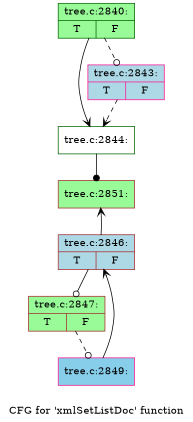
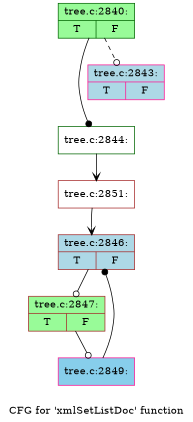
edge "tree.c:2840:" -> "tree.c:2844:": arrowhead vee -> dot
edge "tree.c:2843:" -> "tree.c:2844:": removed
edge "tree.c:2844:" -> "tree.c:2851:": arrowhead dot -> vee
node "tree.c:2851:": fillcolor palegreen -> white
edge "tree.c:2846:" -> "tree.c:2851:": reversed
edge "tree.c:2849:" -> "tree.c:2846:": arrowhead vee -> dot
edge "tree.c:2847:" -> "tree.c:2849:": style dashed -> solid
